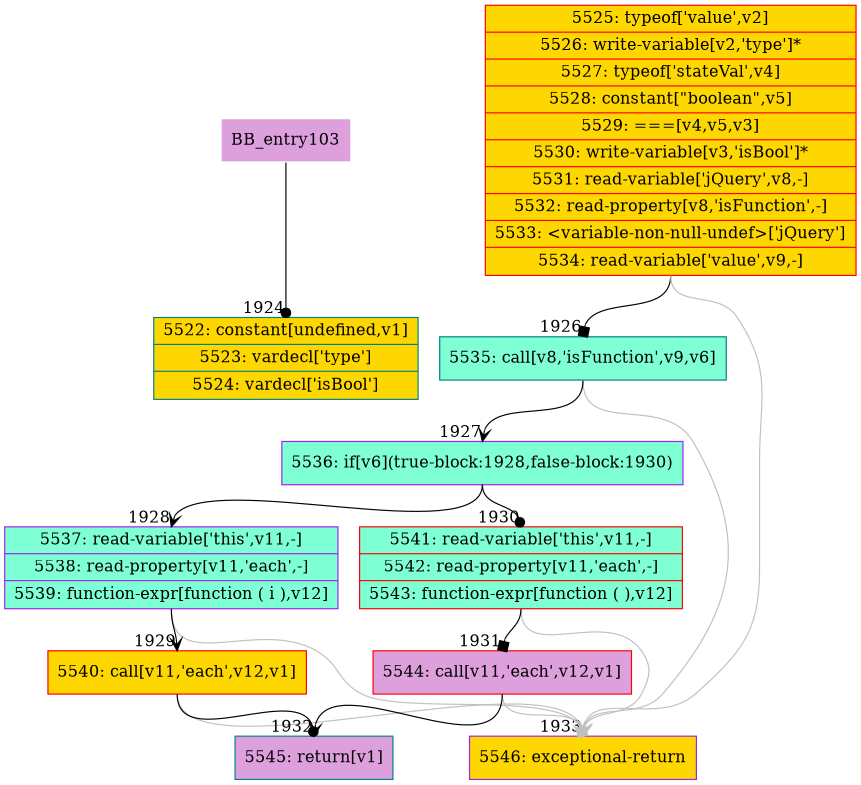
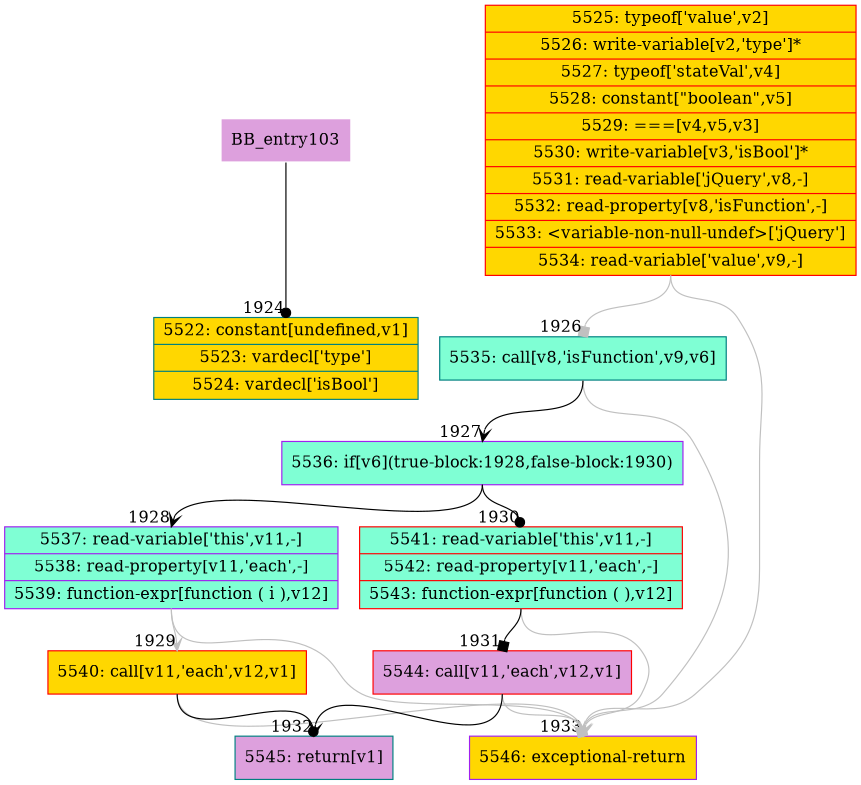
edge "5525: typeof['value',v2]" -> "5535: call[v8,'isFunction',v9,v6]": color black -> gray
edge "5537: read-variable['this',v11,-]" -> "5540: call[v11,'each',v12,v1]": color black -> gray
